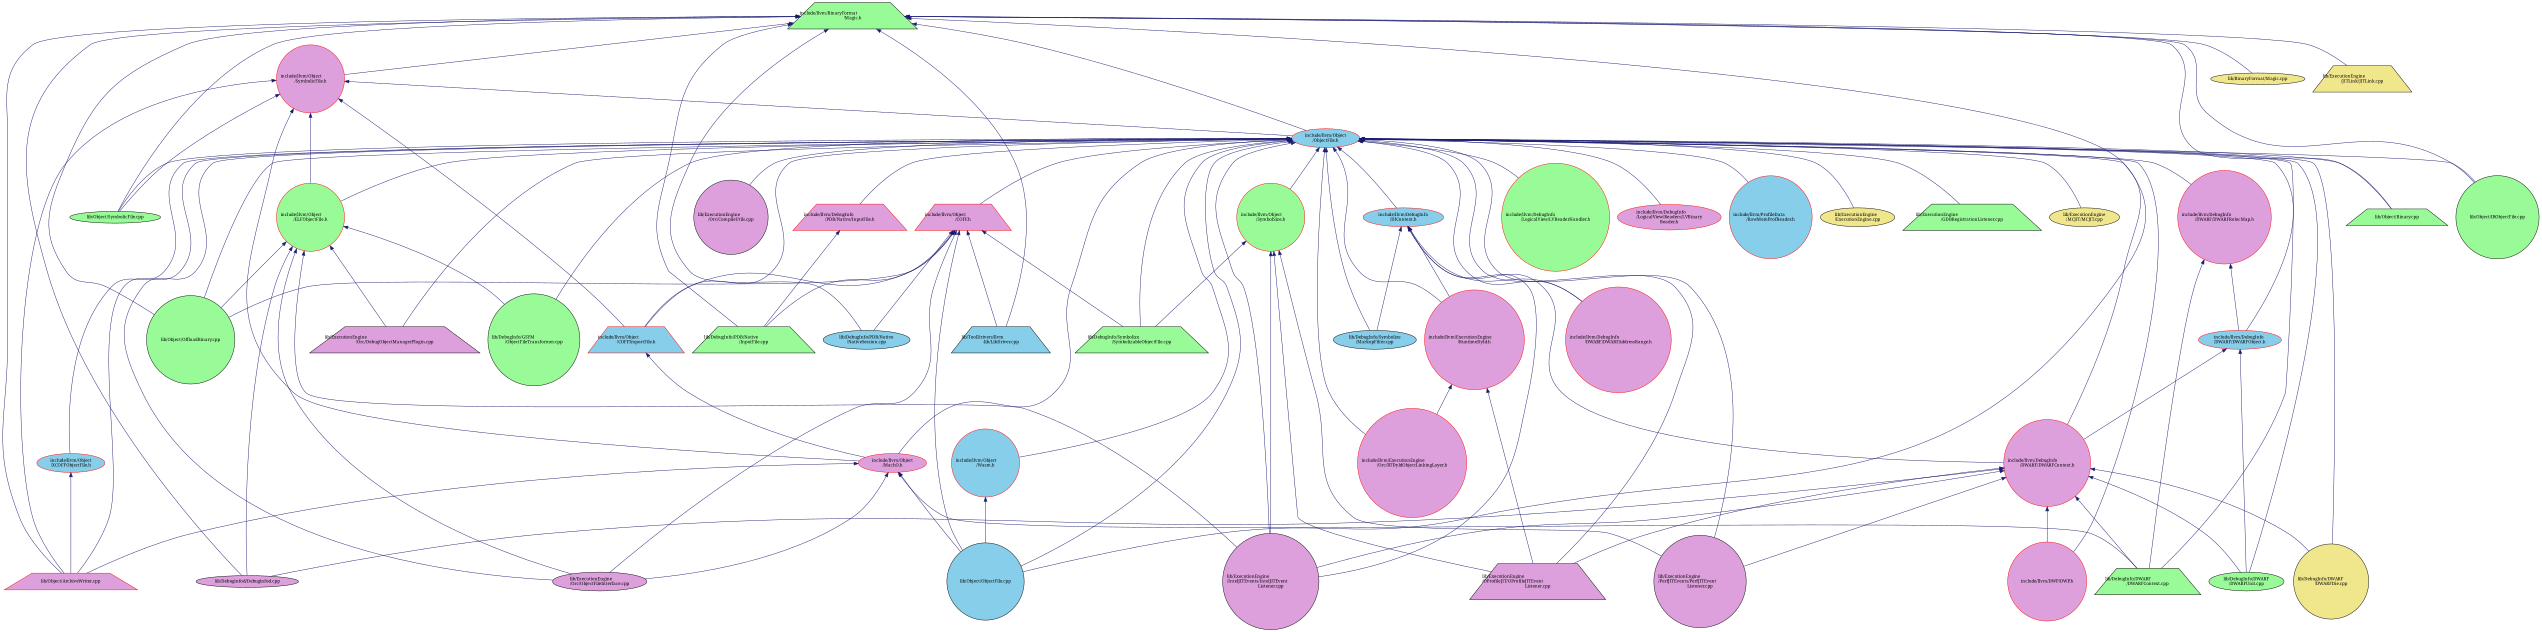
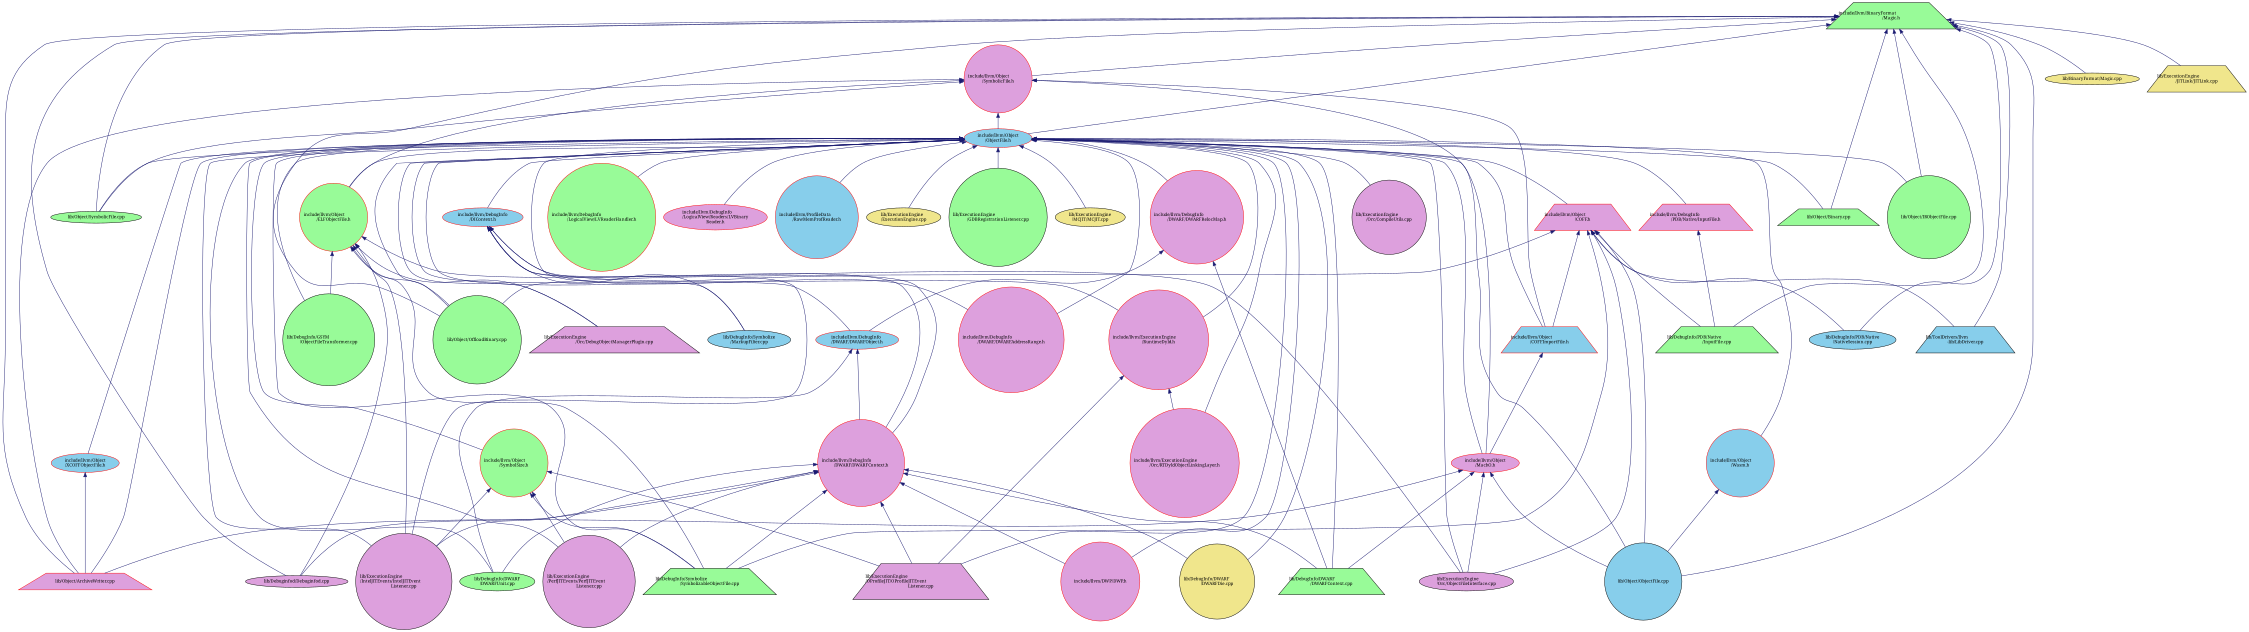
node "lib/ExecutionEngine /GDBRegistrationListener.cpp": shape trapezium -> circle
edge "lib/DebugInfo/Symbolize /SymbolizableObjectFile.cpp" -> "include/llvm/Object /ELFObjectFile.h": added
edge "lib/DebugInfo/Symbolize /SymbolizableObjectFile.cpp" -> "include/llvm/DebugInfo /DWARF/DWARFContext.h": added
